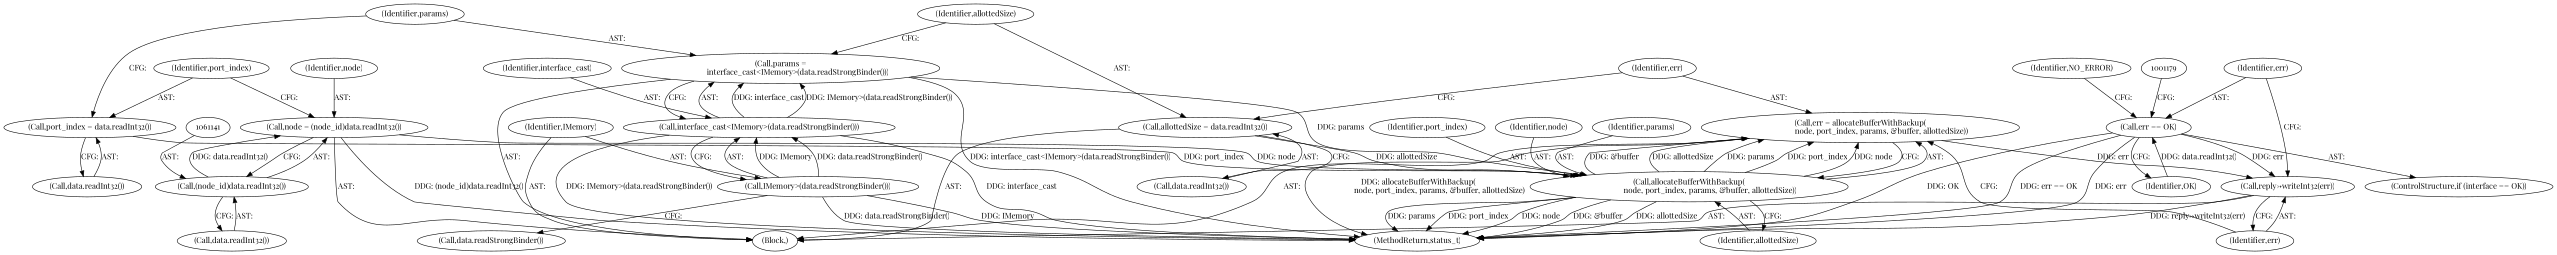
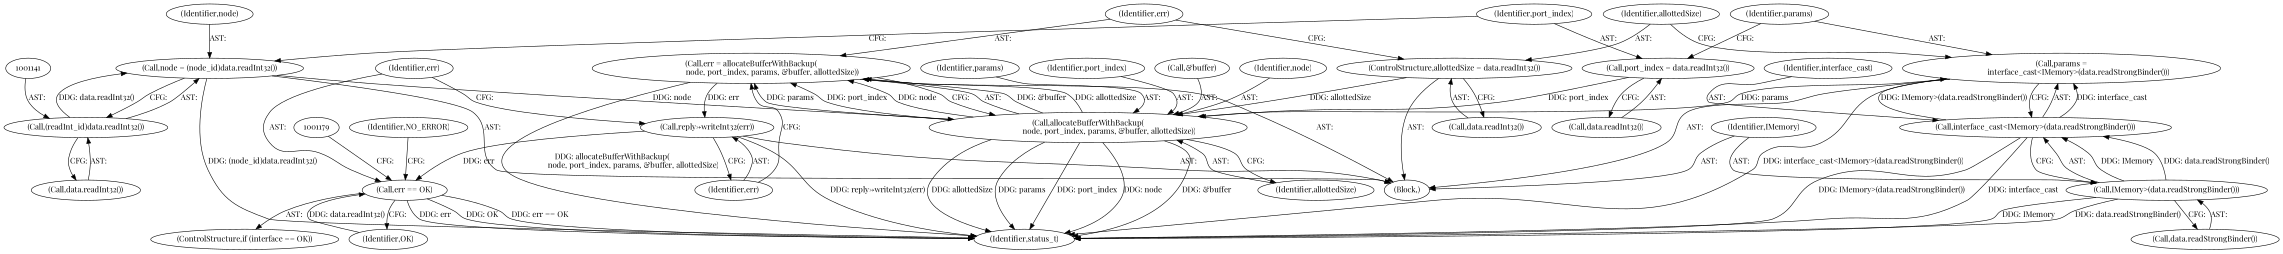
node "(Call,&buffer)": added
node "1061141": label "1061141" -> "1001141"
node "(Call,allottedSize = data.readInt32())": label "(Call,allottedSize = data.readInt32())" -> "(ControlStructure,allottedSize = data.readInt32())"
edge "(Call,err == OK)" -> "(Call,reply->writeInt32(err))": reversed
node "(Call,(node_id)data.readInt32())": label "(Call,(node_id)data.readInt32())" -> "(Call,(readInt_id)data.readInt32())"
edge "(Call,data.readStrongBinder())" -> "(Call,IMemory>(data.readStrongBinder()))": added, label "AST:"
node "(MethodReturn,status_t)": label "(MethodReturn,status_t)" -> "(Identifier,status_t)"
